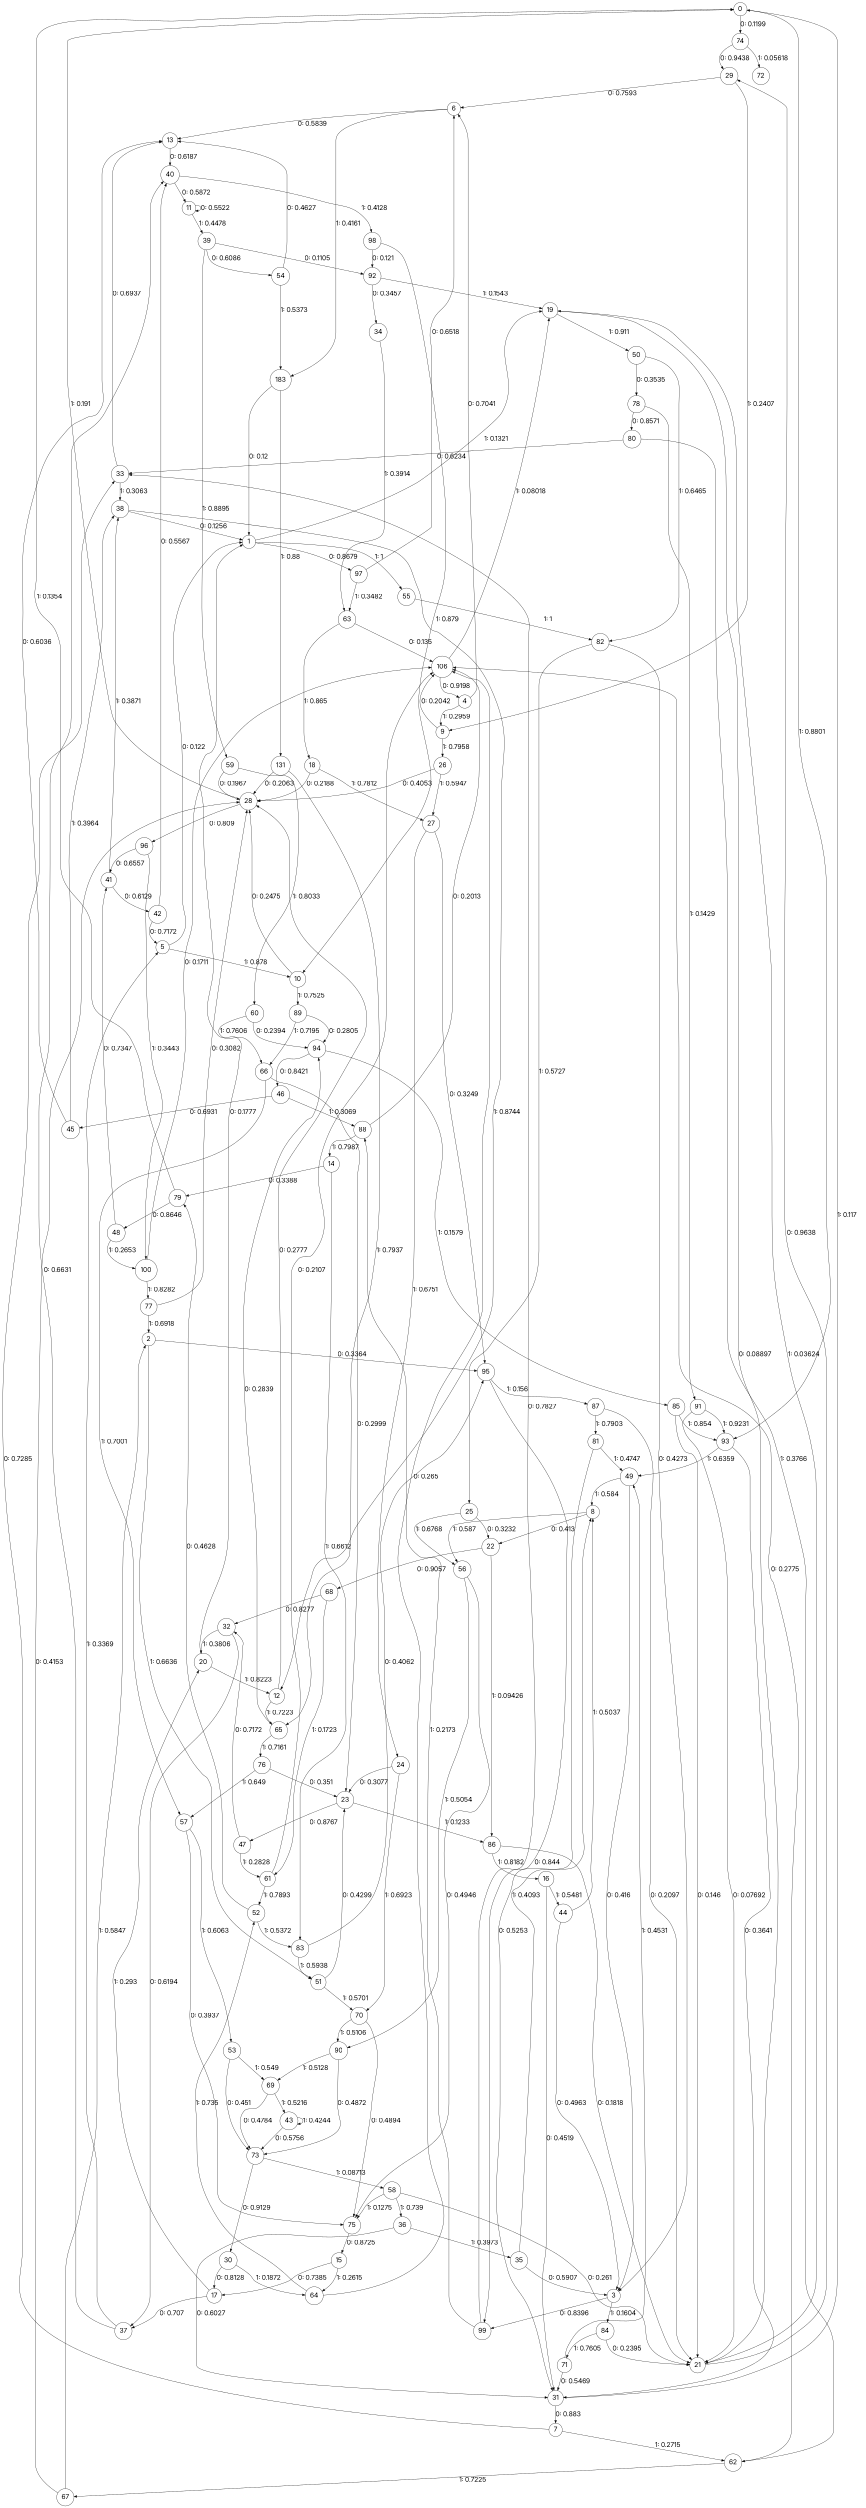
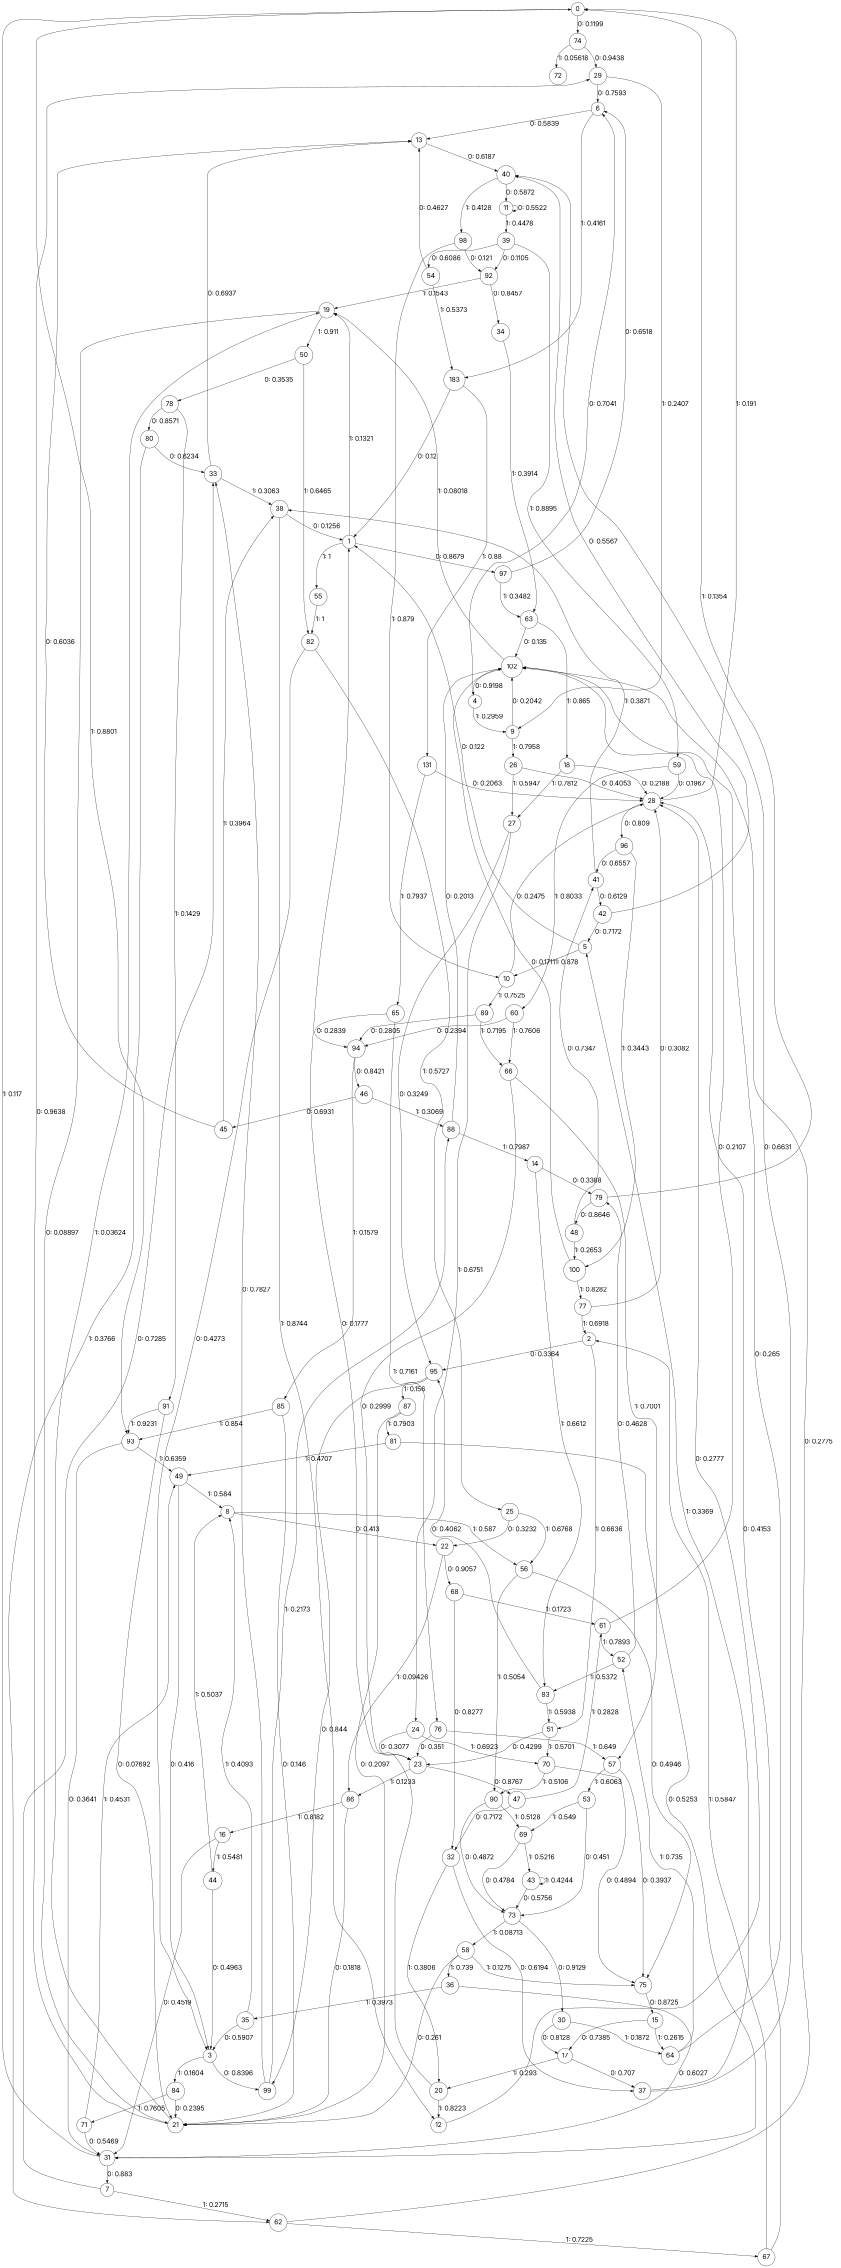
edge "92" -> "34": label "0: 0.3457   " -> "0: 0.8457   "
node "106": label "106" -> "102"
edge "81" -> "49": label "1: 0.4747   " -> "1: 0.4707   "
edge "12" -> "65": removed, label "1: 0.7223"
